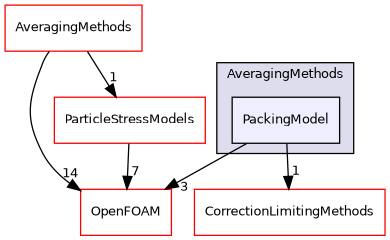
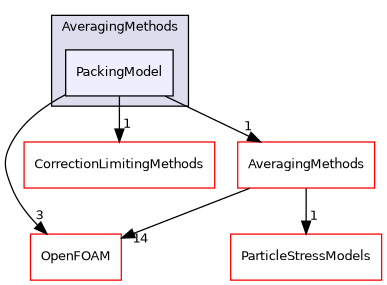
edge "PackingModel" -> "AveragingMethods": added
edge "ParticleStressModels" -> "OpenFOAM": removed
